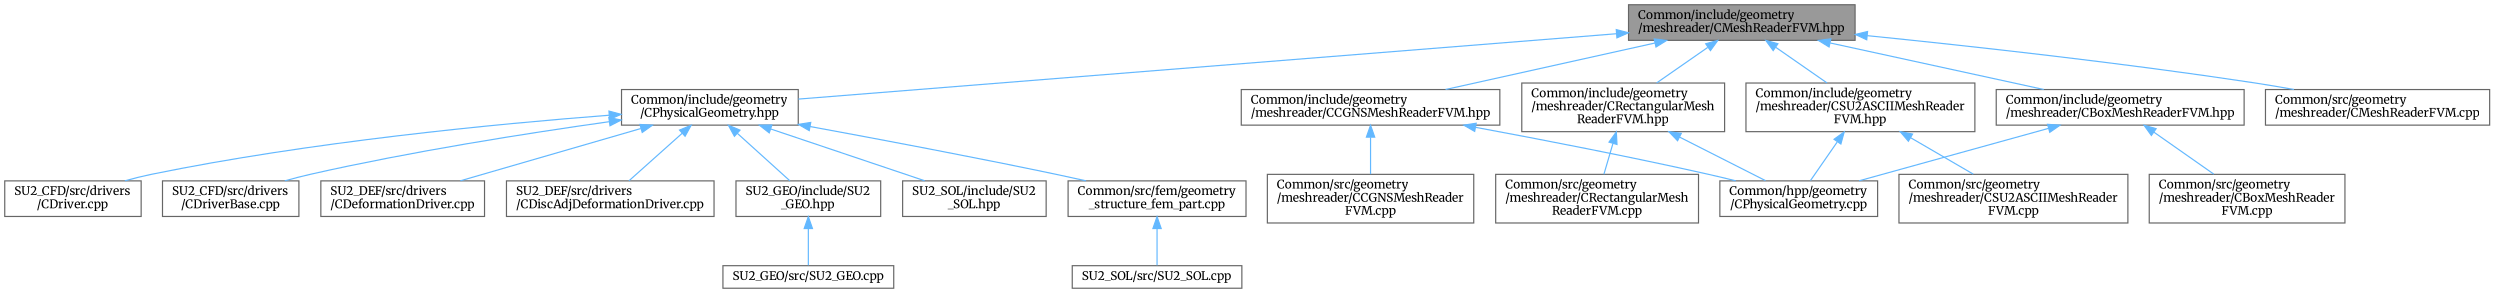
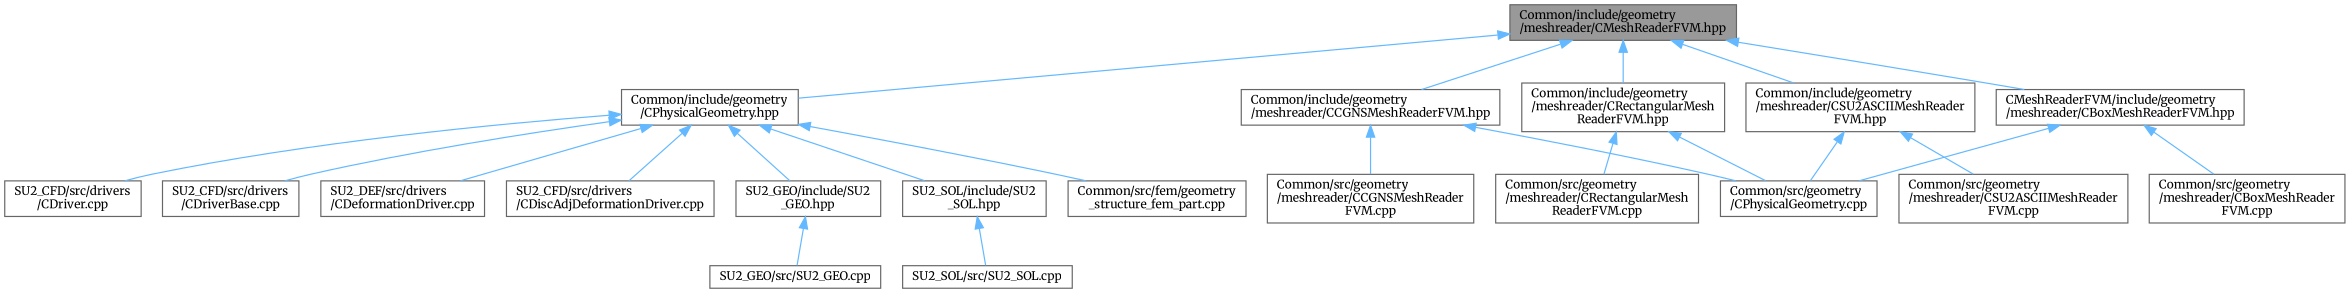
node "Common/include/geometry /meshreader/CBoxMeshReaderFVM.hpp": label "Common/include/geometry /meshreader/CBoxMeshReaderFVM.hpp" -> "CMeshReaderFVM/include/geometry /meshreader/CBoxMeshReaderFVM.hpp"
node "Common/src/geometry /meshreader/CMeshReaderFVM.cpp": removed
node "SU2_DEF/src/drivers /CDiscAdjDeformationDriver.cpp": label "SU2_DEF/src/drivers /CDiscAdjDeformationDriver.cpp" -> "SU2_CFD/src/drivers /CDiscAdjDeformationDriver.cpp"
node "Common/hpp/geometry /CPhysicalGeometry.cpp": label "Common/hpp/geometry /CPhysicalGeometry.cpp" -> "Common/src/geometry /CPhysicalGeometry.cpp"
edge "SU2_SOL/src/SU2_SOL.cpp" -> "Common/src/fem/geometry _structure_fem_part.cpp": now "SU2_SOL/src/SU2_SOL.cpp" -> "SU2_SOL/include/SU2 _SOL.hpp"
